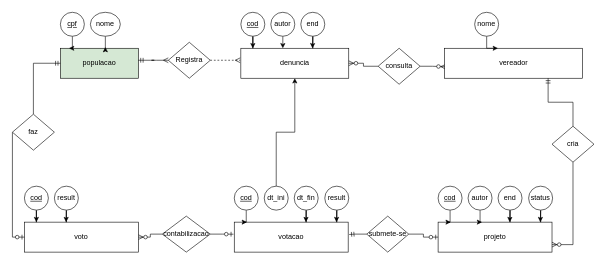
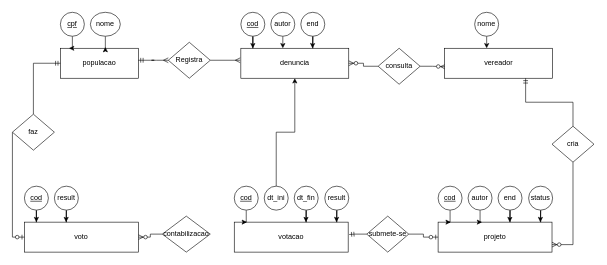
edge "Registra" -> "denuncia": style dashed -> solid
node "populacao": fillcolor #d5e8d4 -> #ffffff
node "vereador": size 138x30 -> 108x30
edge "contabilizacao" -> "votacao": removed
